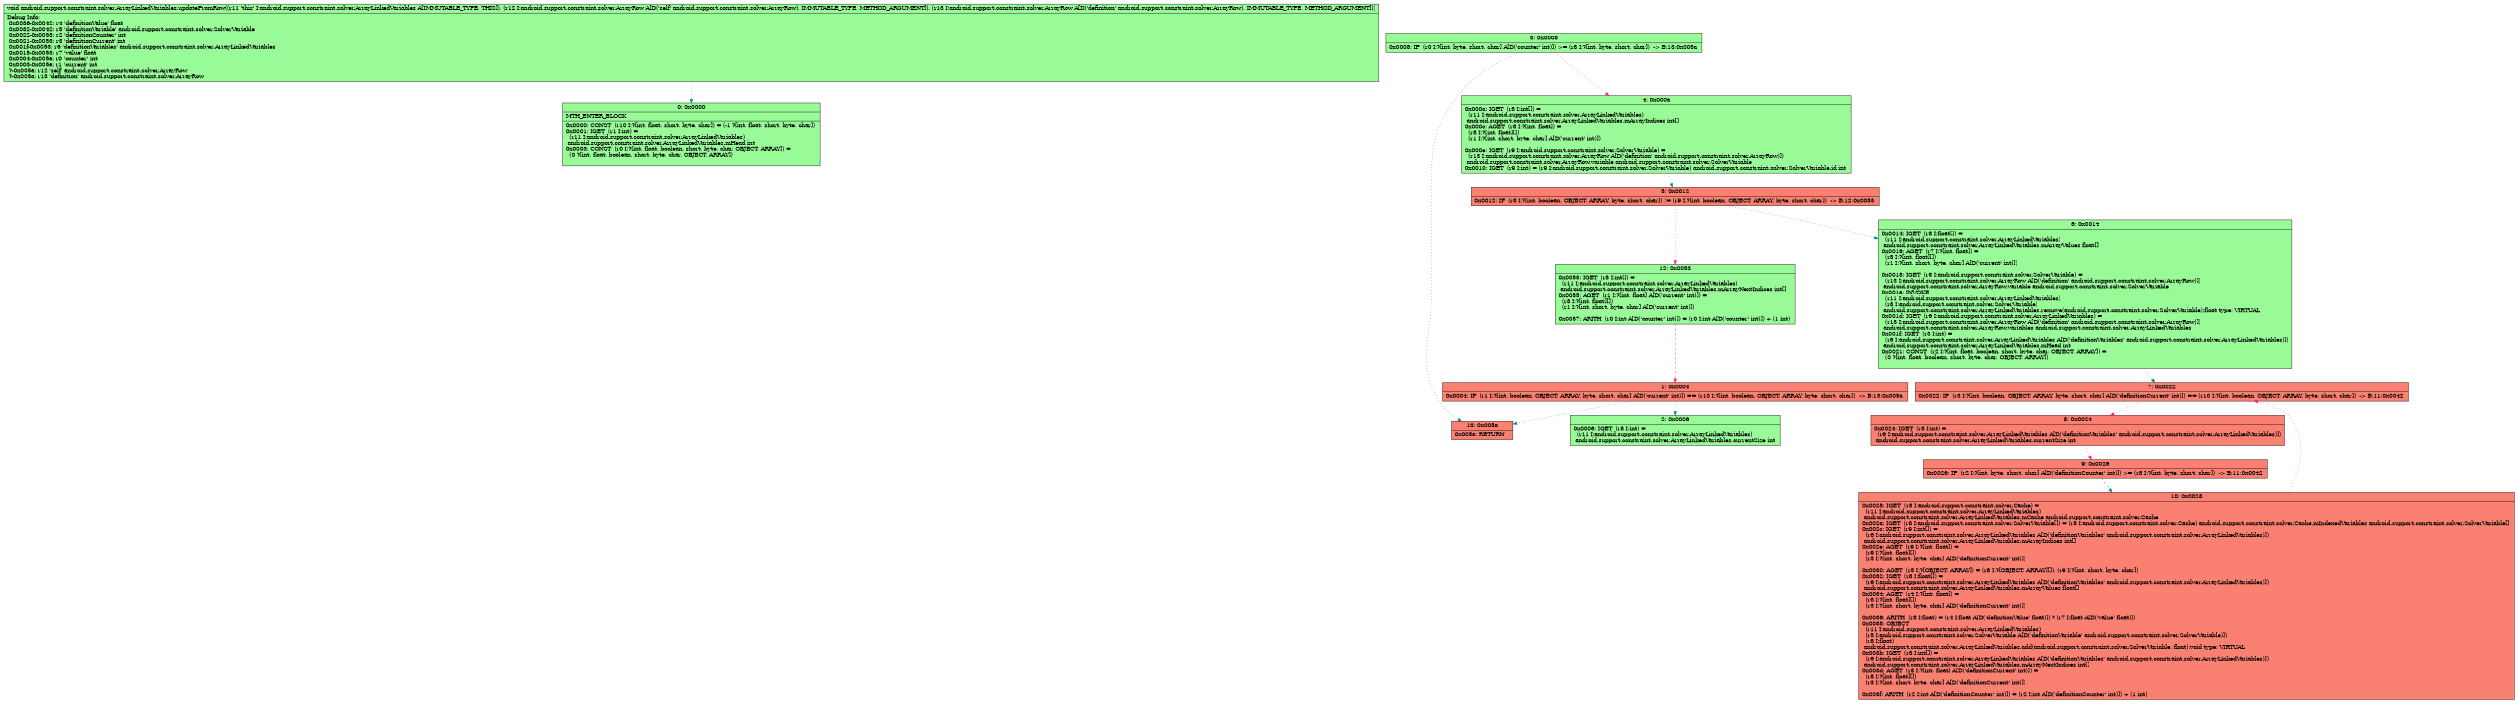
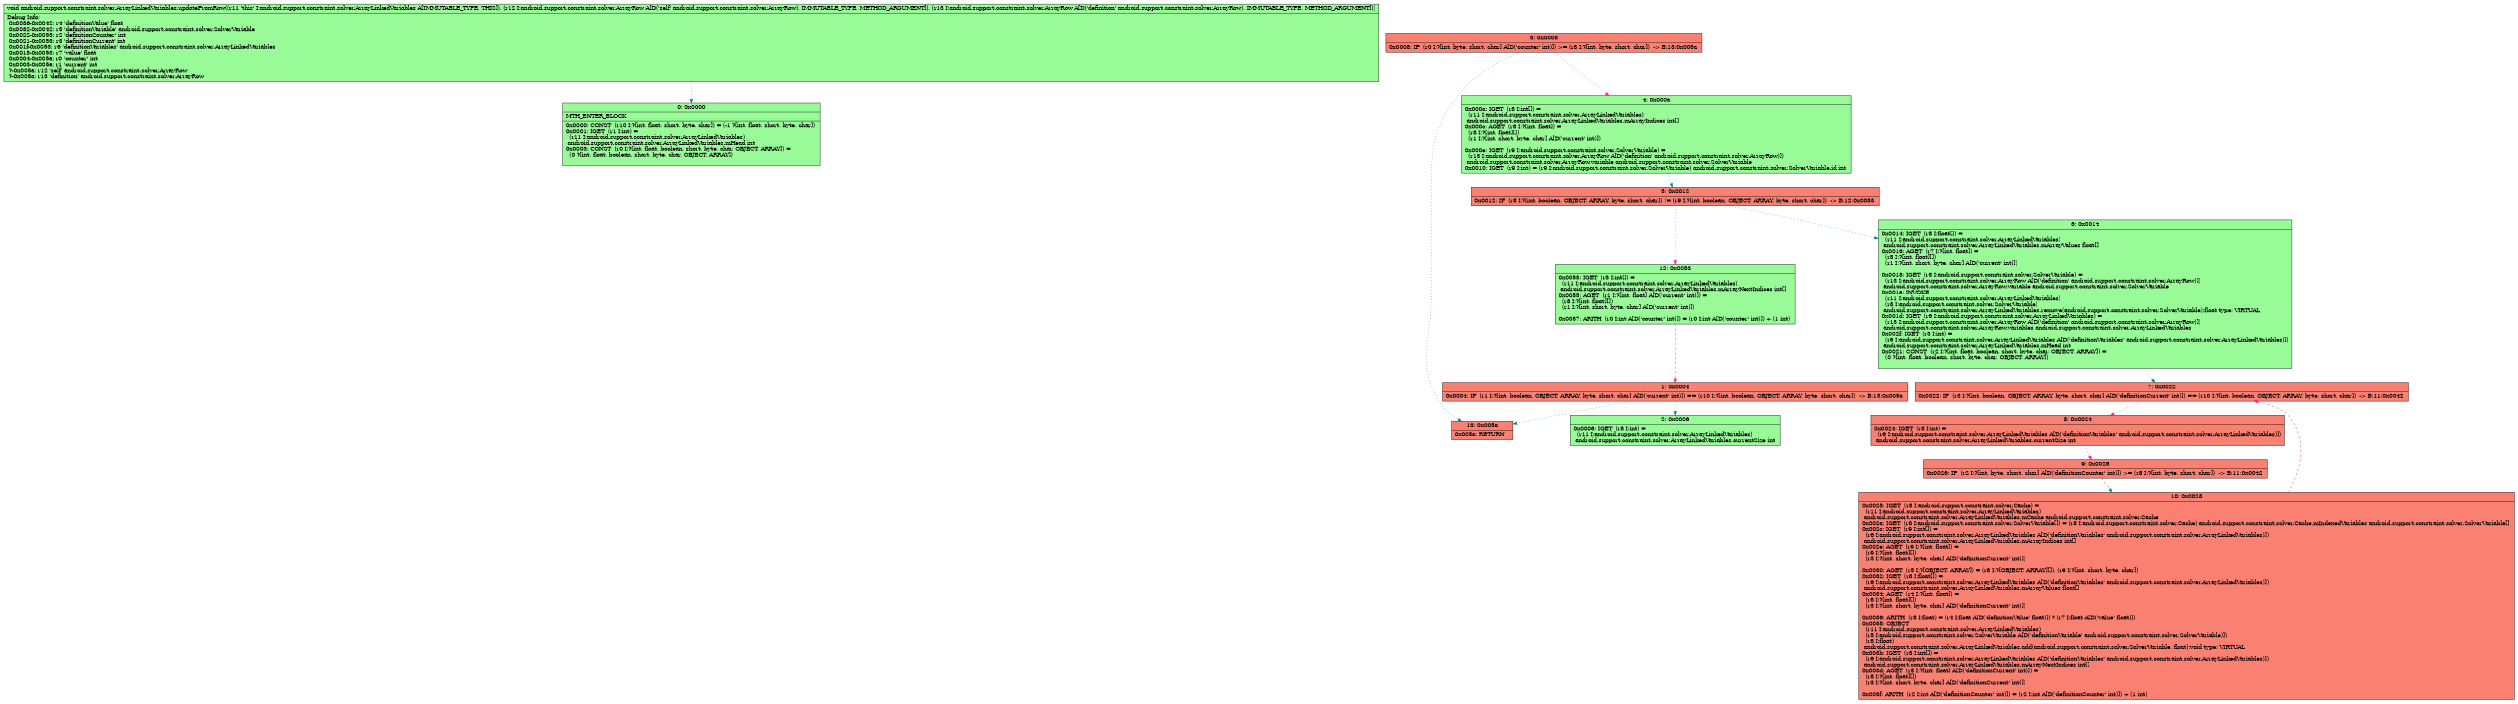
node "3: 0x0008": fillcolor palegreen -> salmon
node "6: 0x0014": text "0x001f: IGET  (r3 I:int) =" -> "0x002f: IGET  (r3 I:int) ="
edge "10: 0x0028" -> "7: 0x0022": style dotted -> dashed
